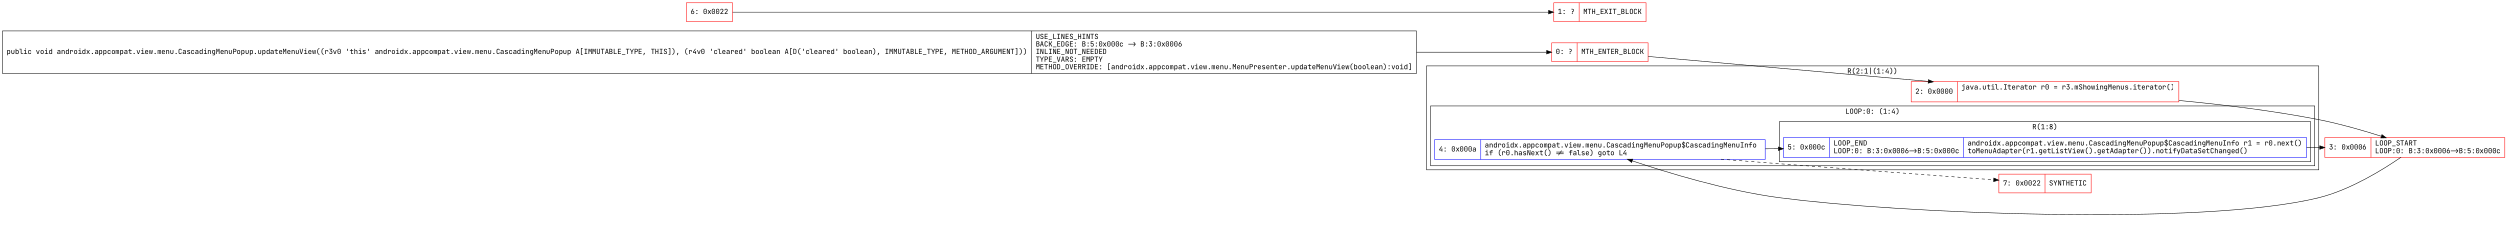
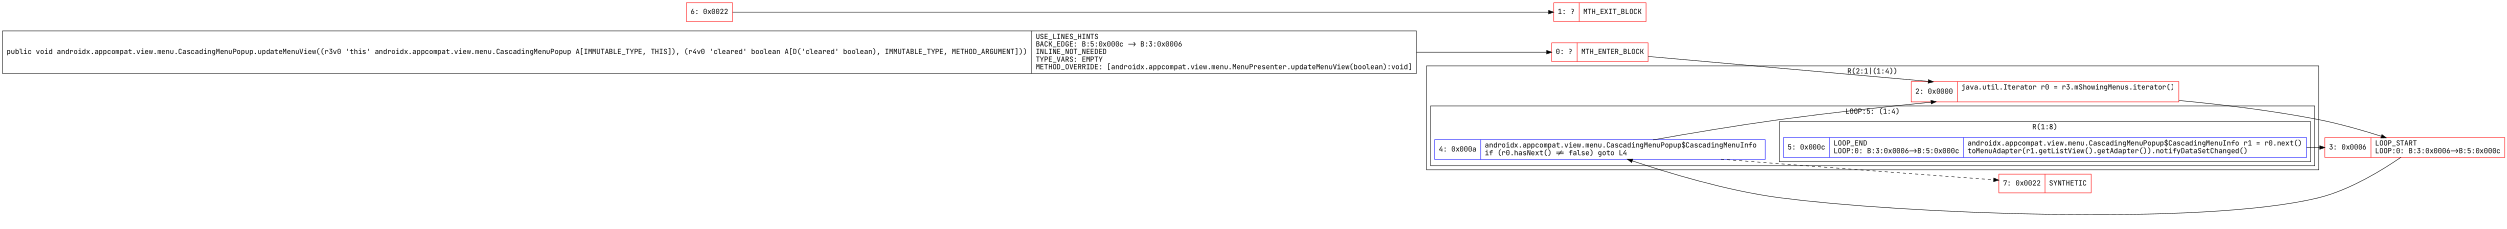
cluster "LOOP:0: (1:4)": label "LOOP:0: (1:4)" -> "LOOP:5: (1:4)"
edge "4: 0x000a" -> "5: 0x000c": now "4: 0x000a" -> "2: 0x0000"
